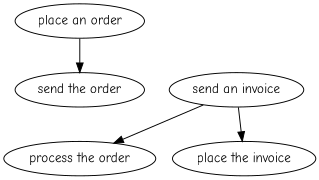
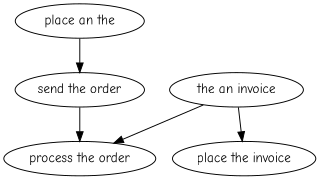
node "place an order": label "place an order" -> "place an the"
node "send an invoice": label "send an invoice" -> "the an invoice"
edge "send the order" -> "process the order": added
